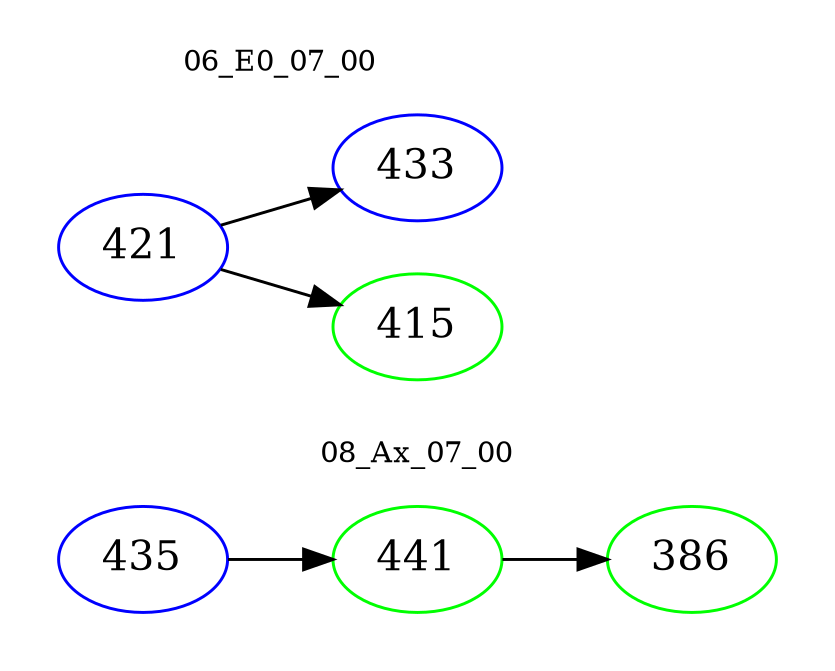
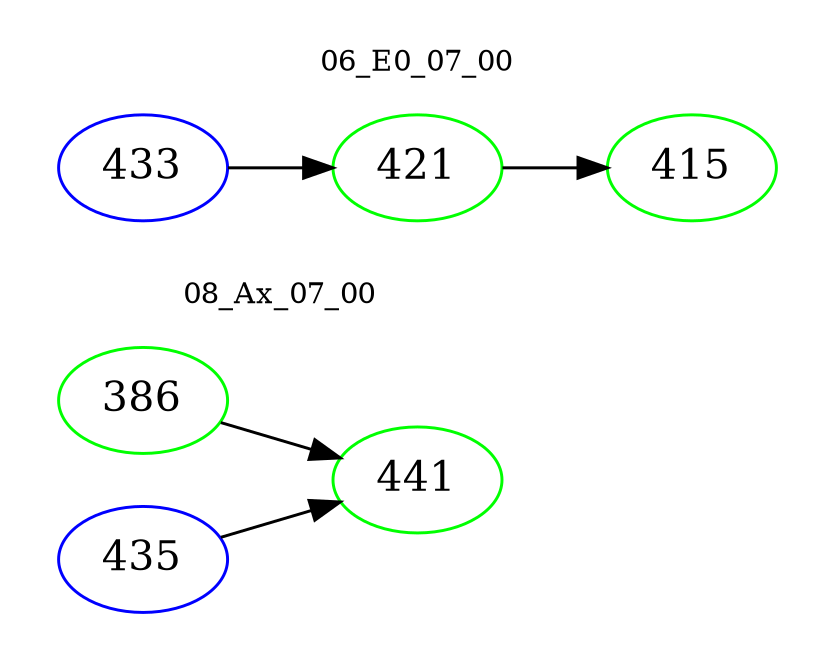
edge "421" -> "433": reversed
node "421": color blue -> green
edge "441" -> "386": reversed
